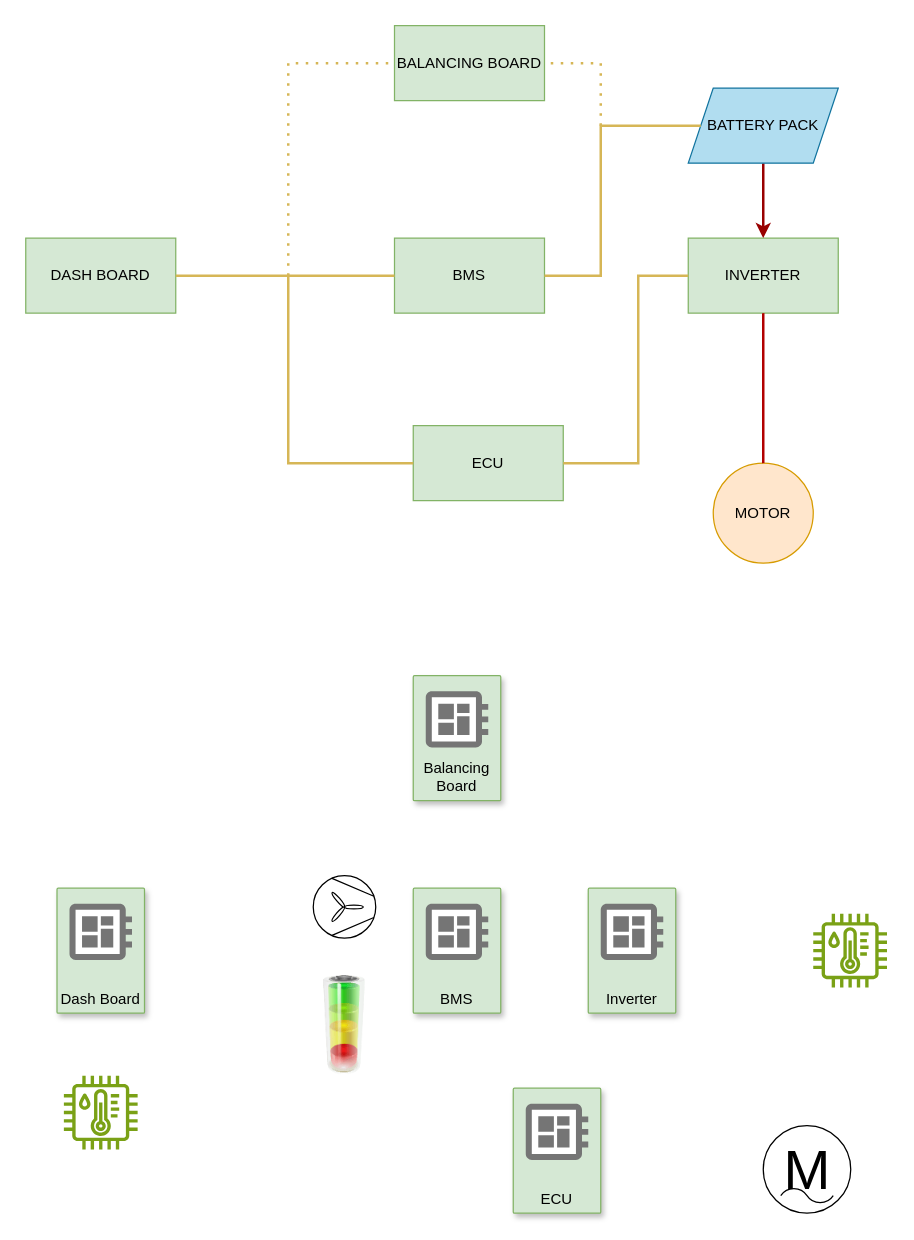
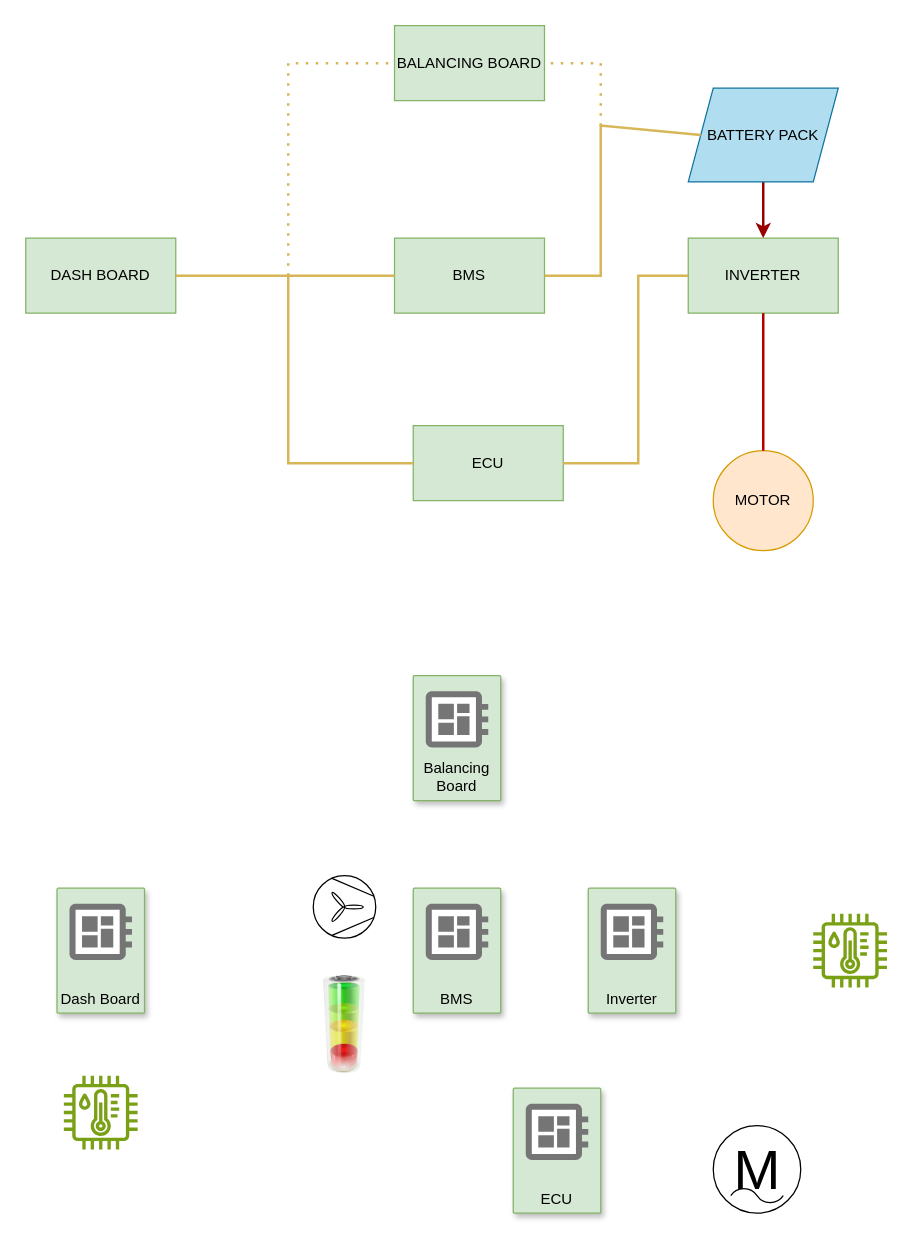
node "BATTERY PACK": size 150x75 -> 150x94
node "MOTOR": moved (763, 513) -> (763, 501)
node "M": moved (807, 1169) -> (757, 1169)
